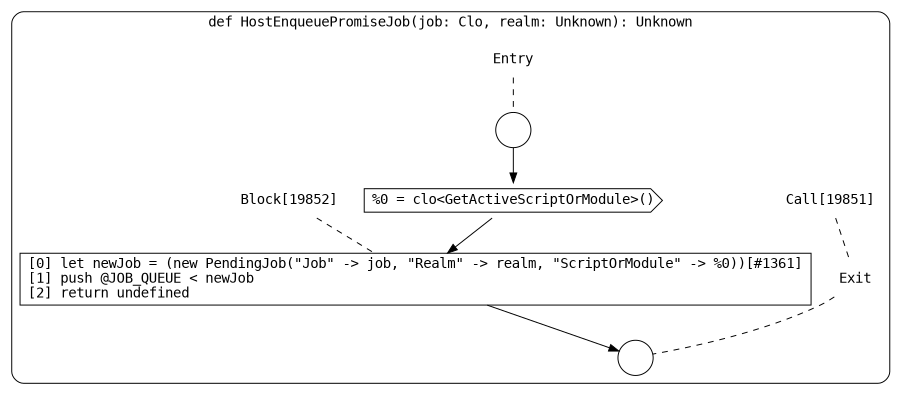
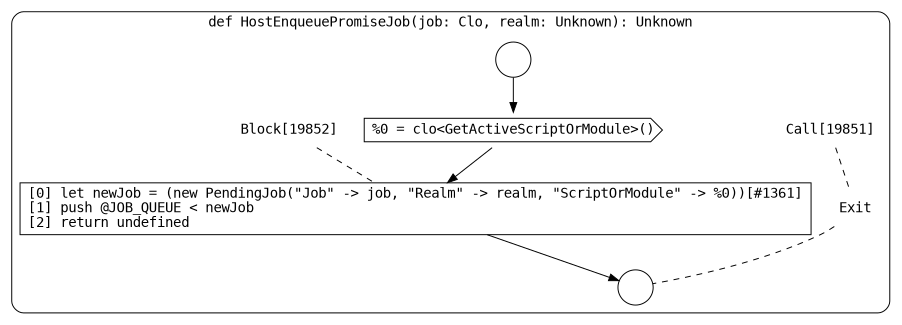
node "Entry": removed
